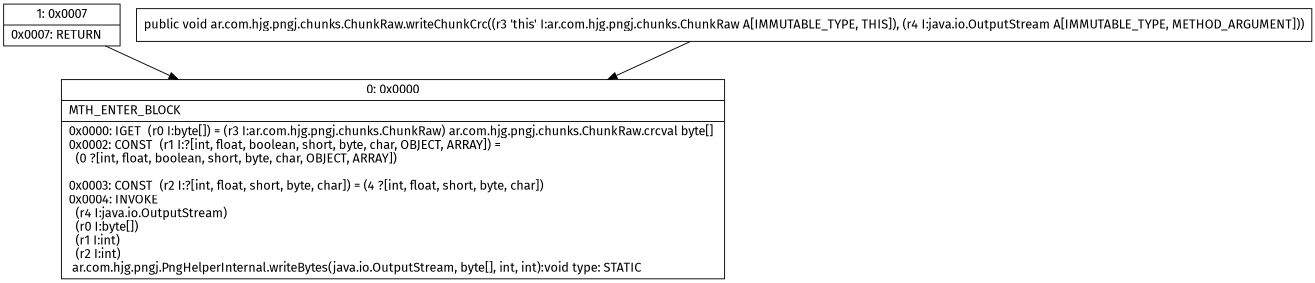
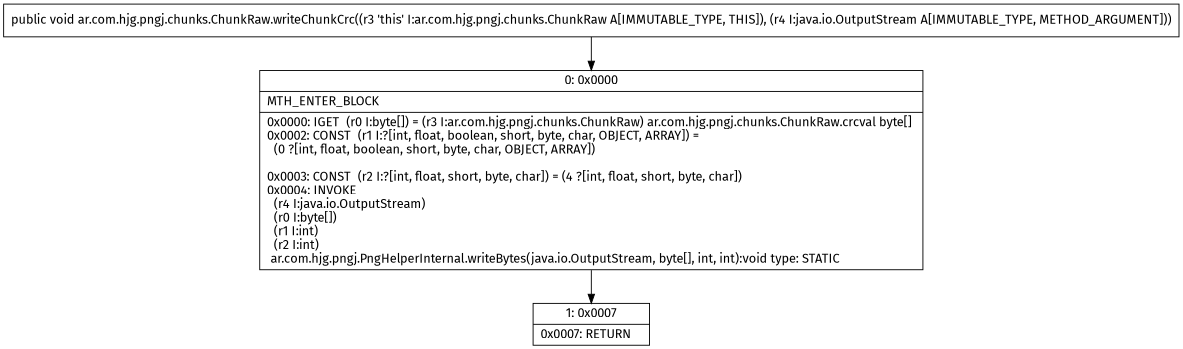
edge "1: 0x0007" -> "0: 0x0000": reversed
